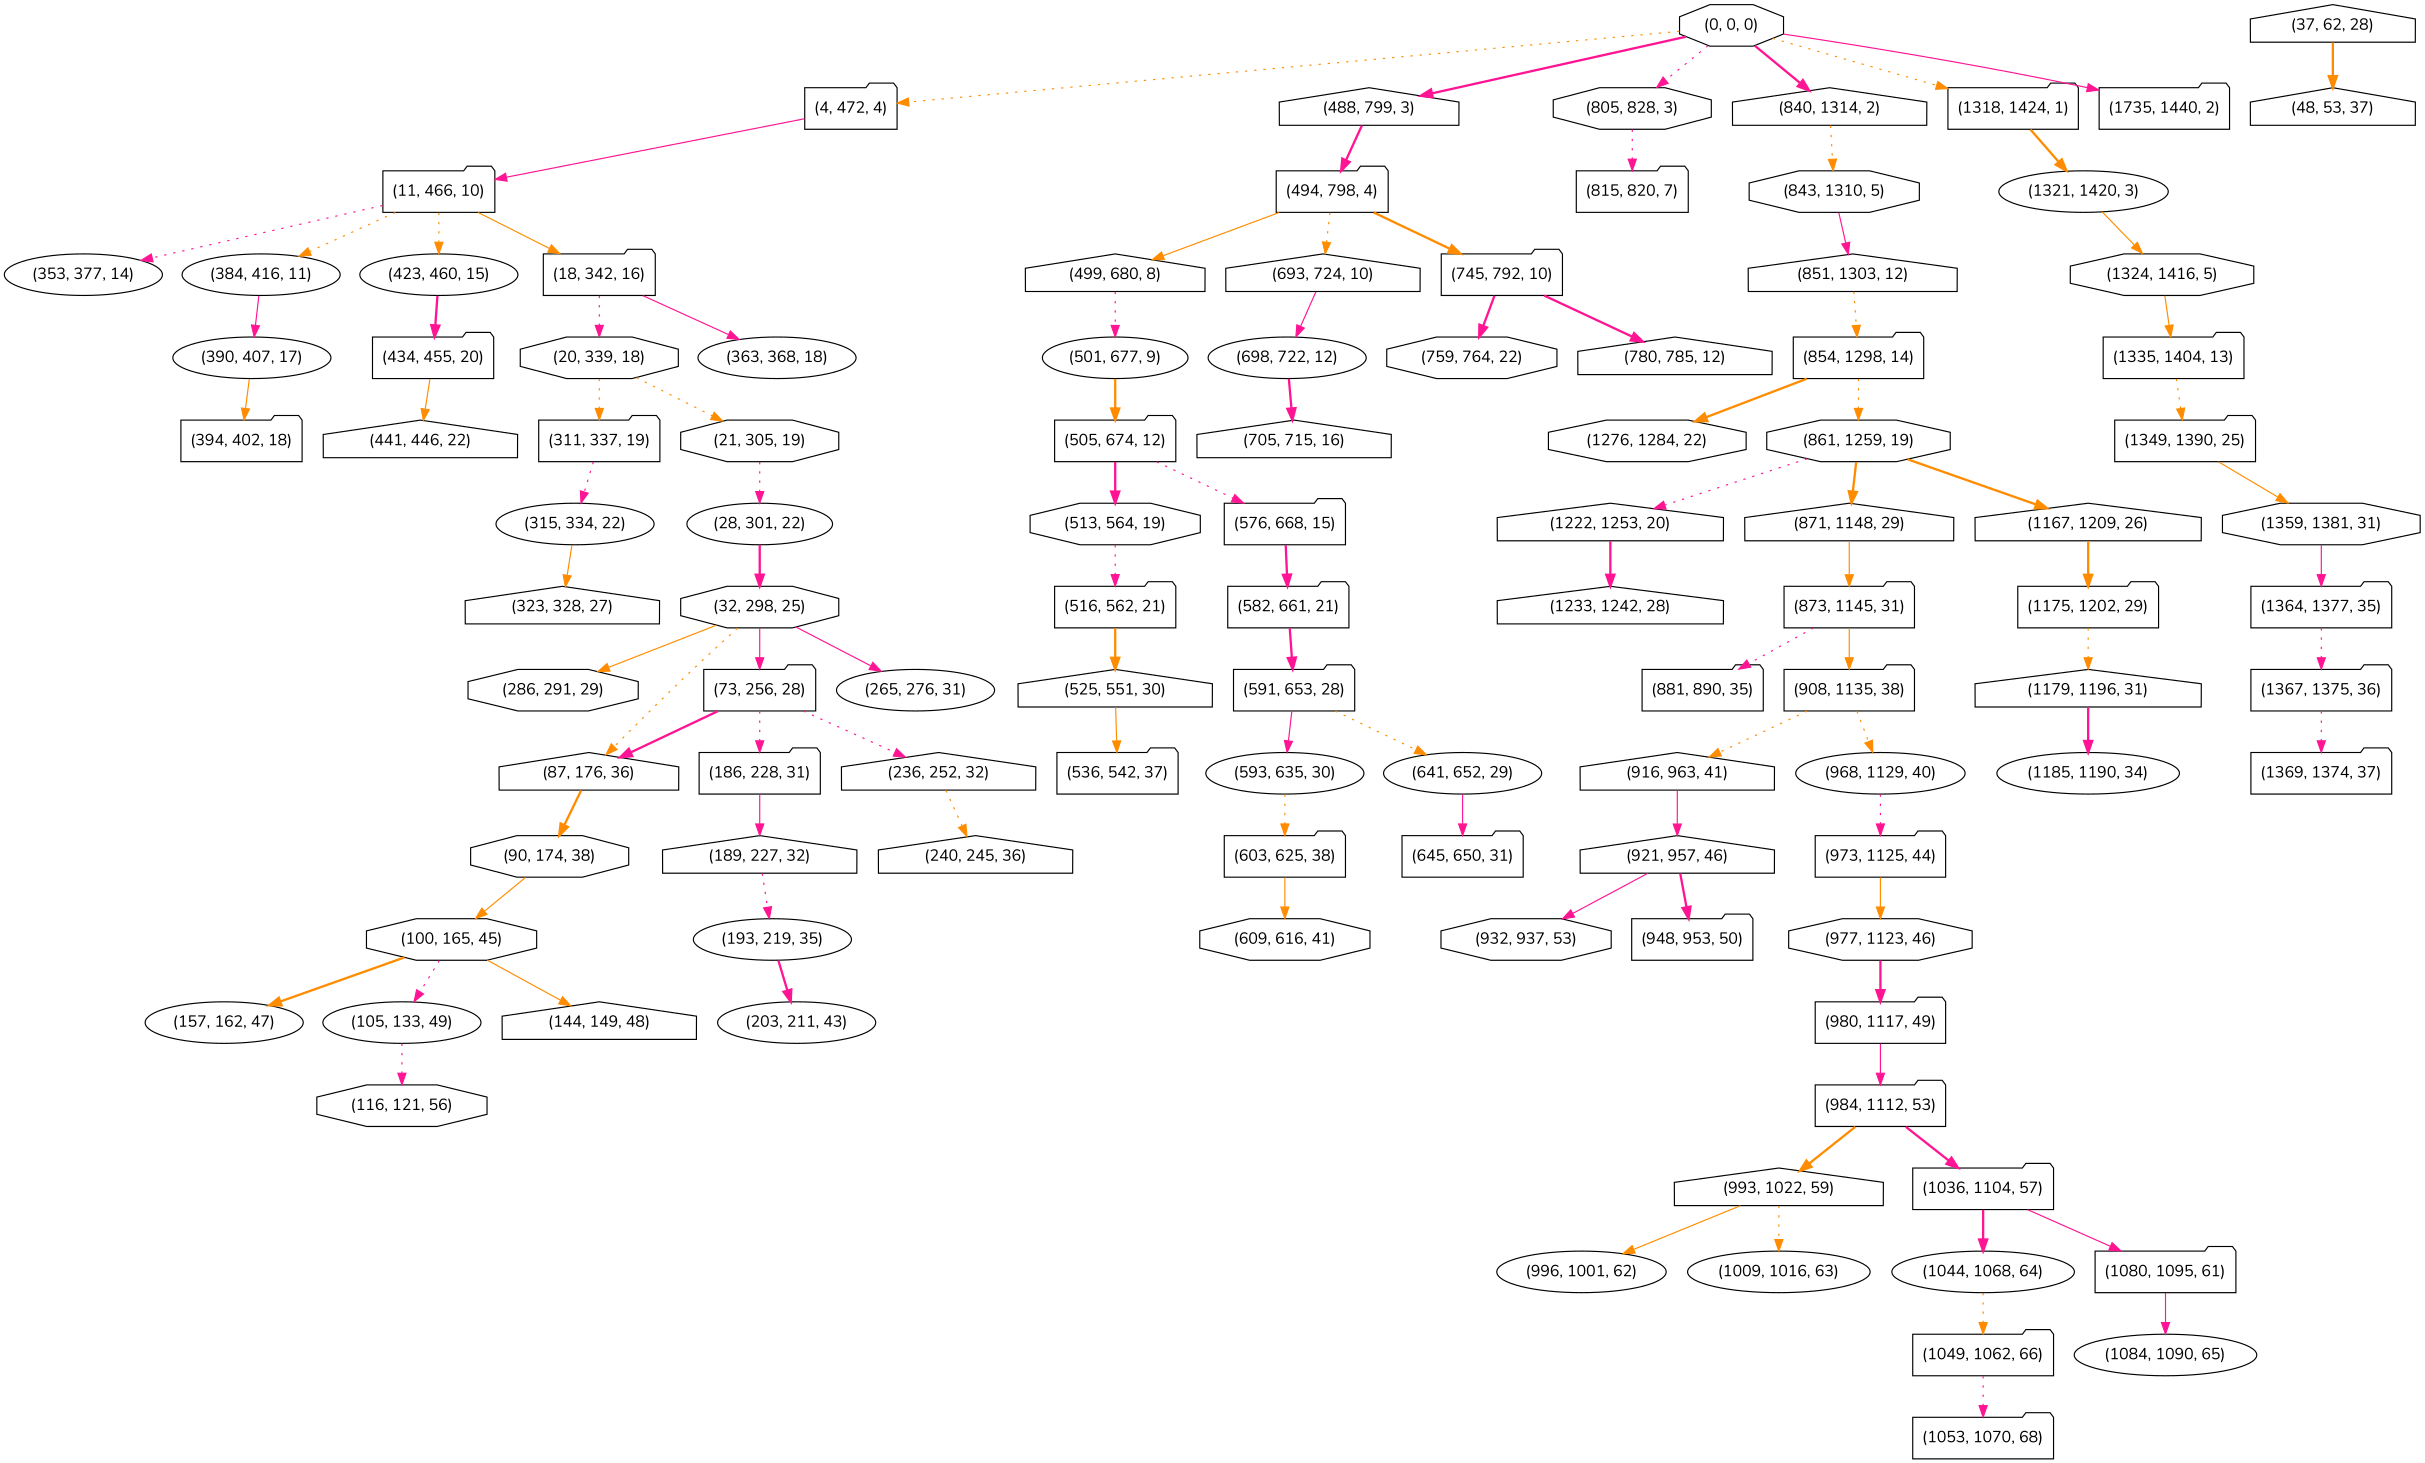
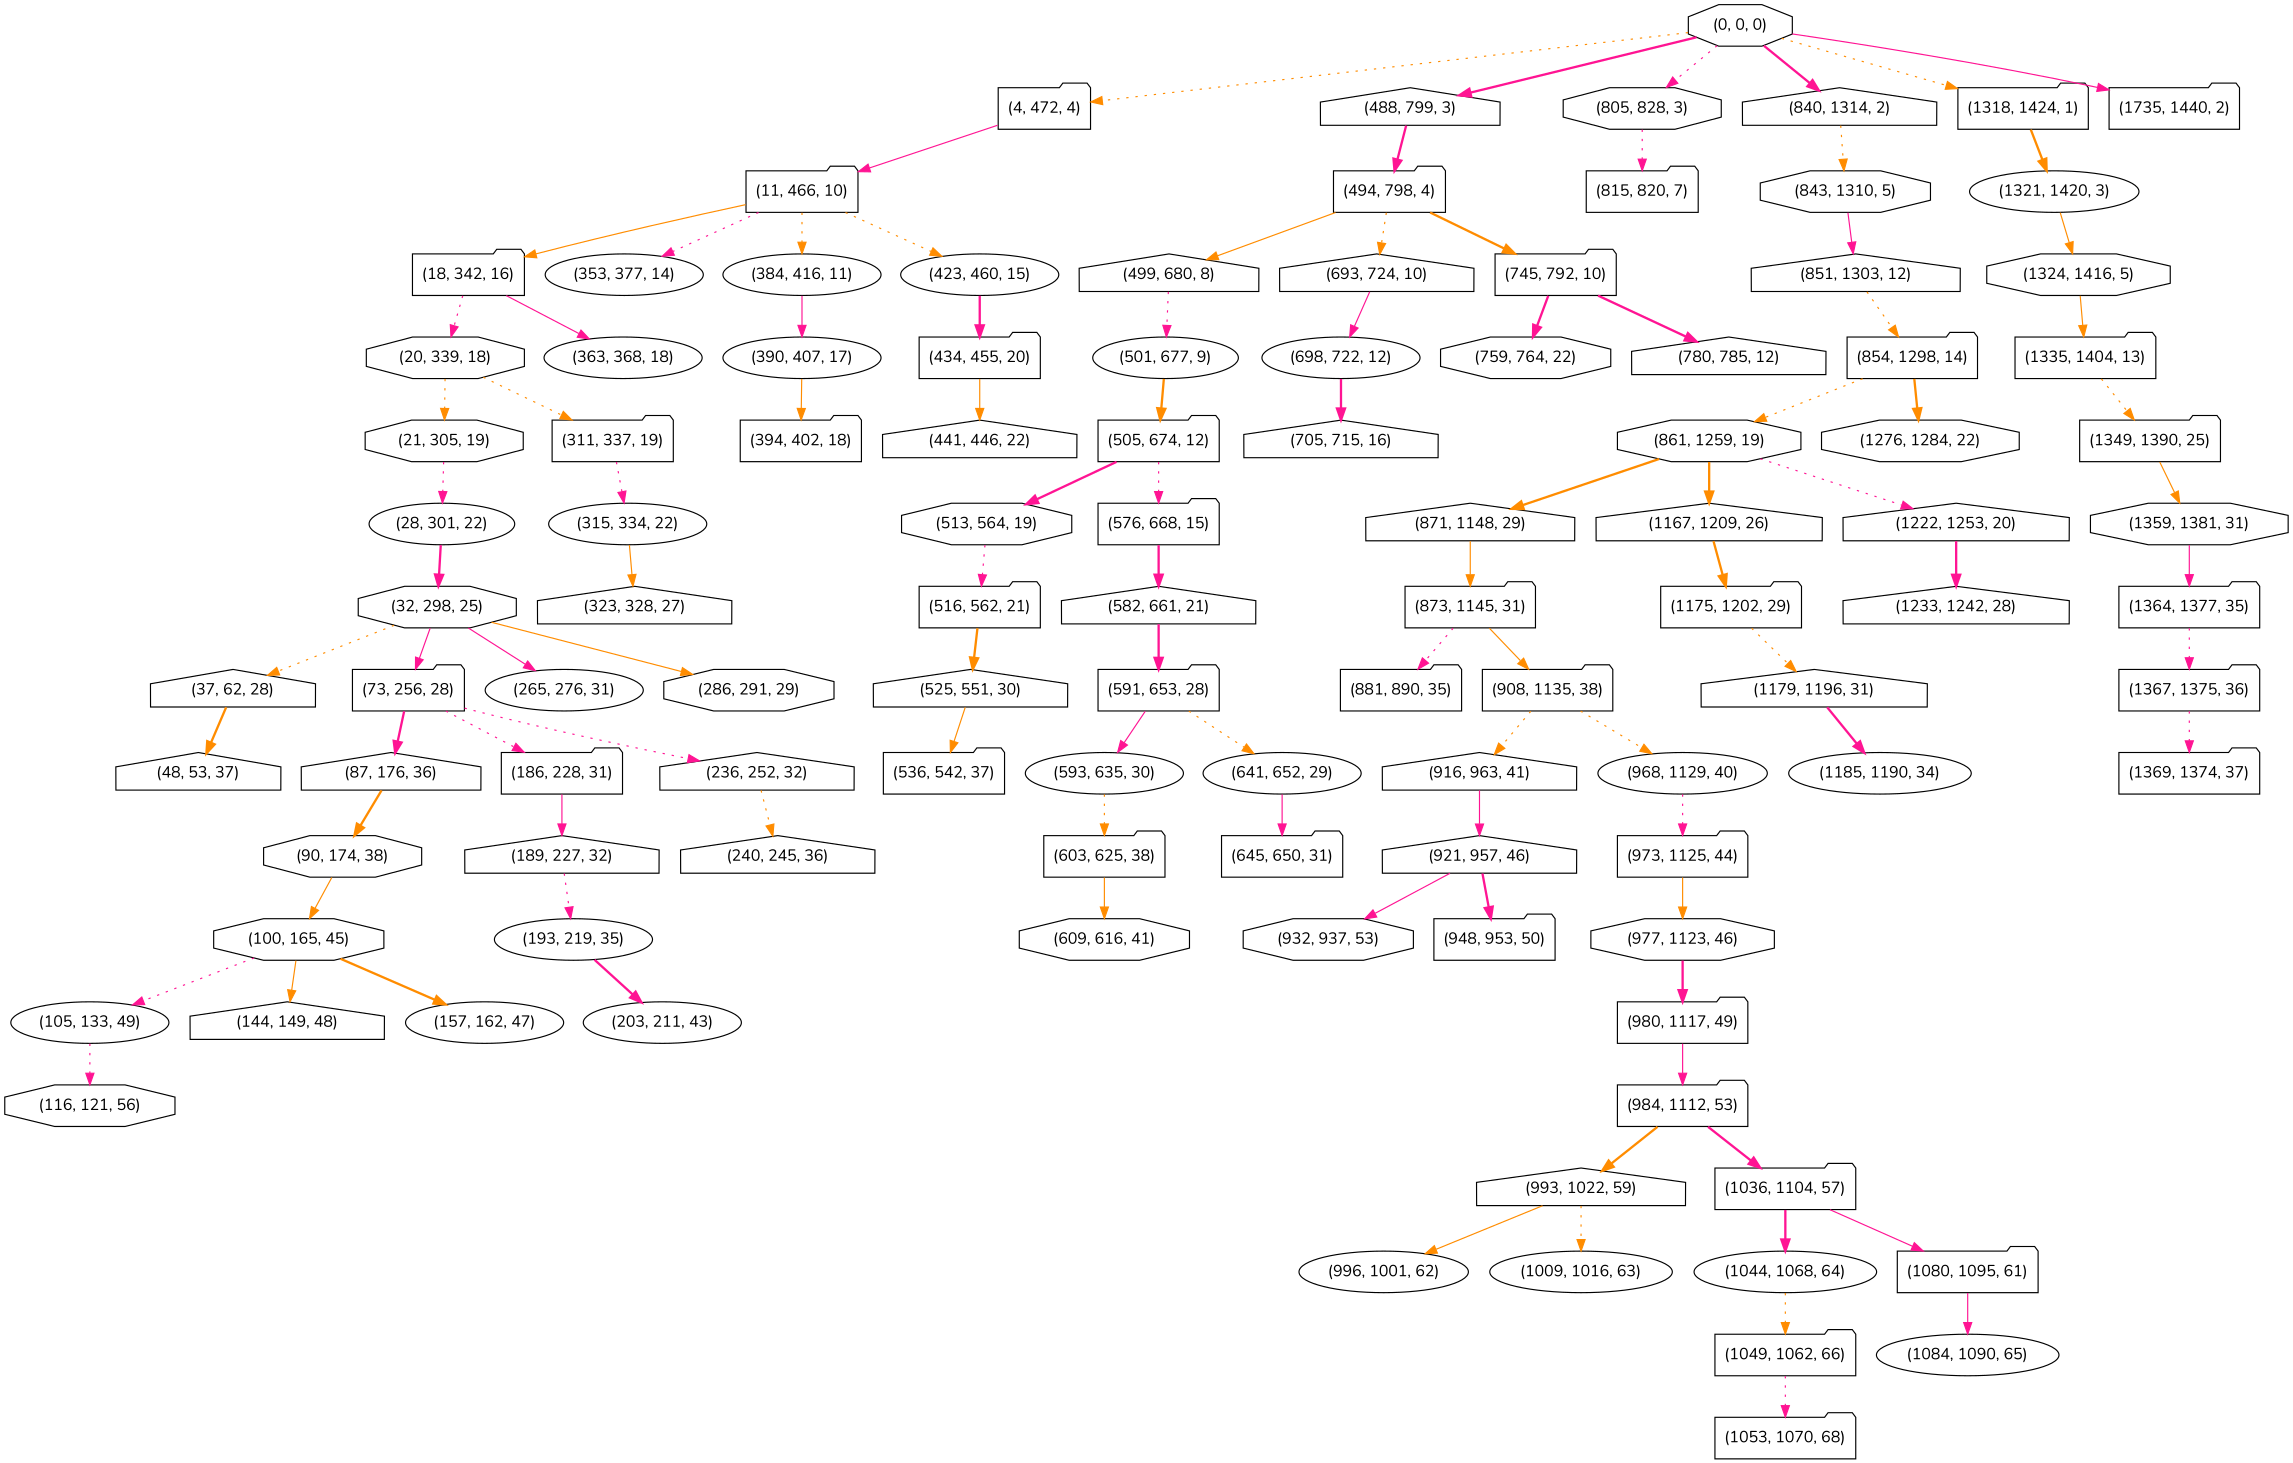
node "(582, 661, 21)": shape folder -> house
edge "(32, 298, 25)" -> "(87, 176, 36)": now "(32, 298, 25)" -> "(37, 62, 28)"
